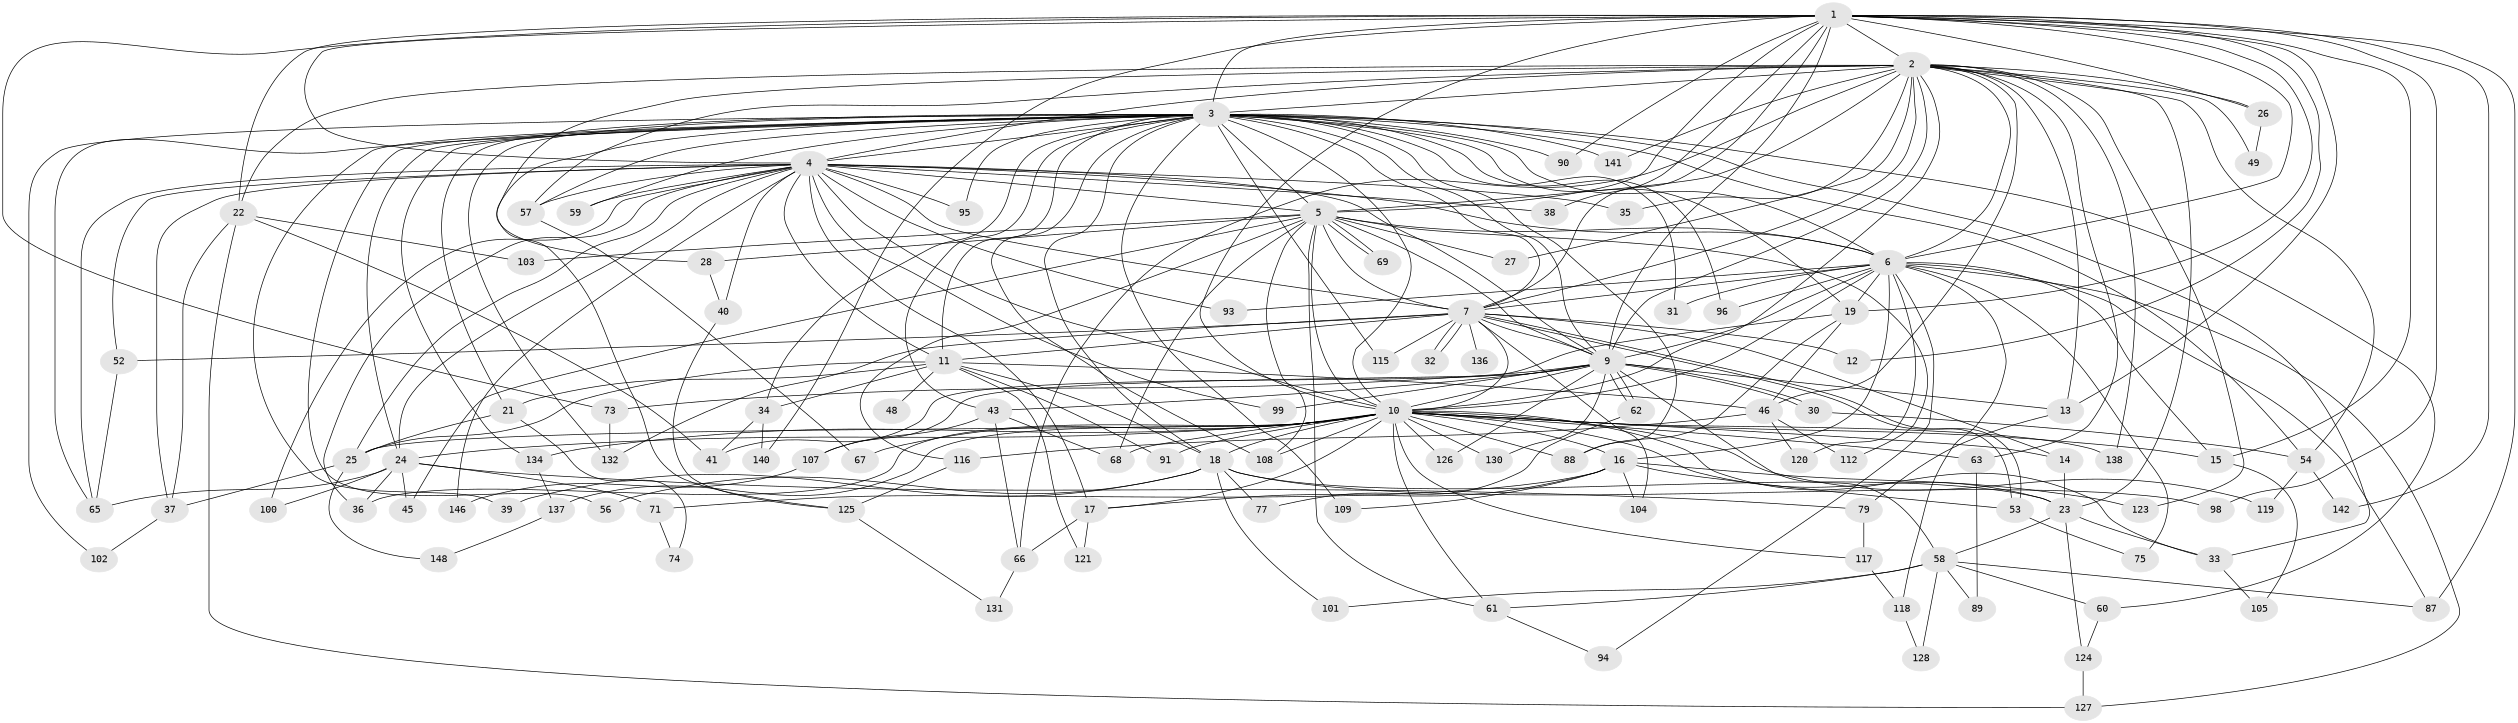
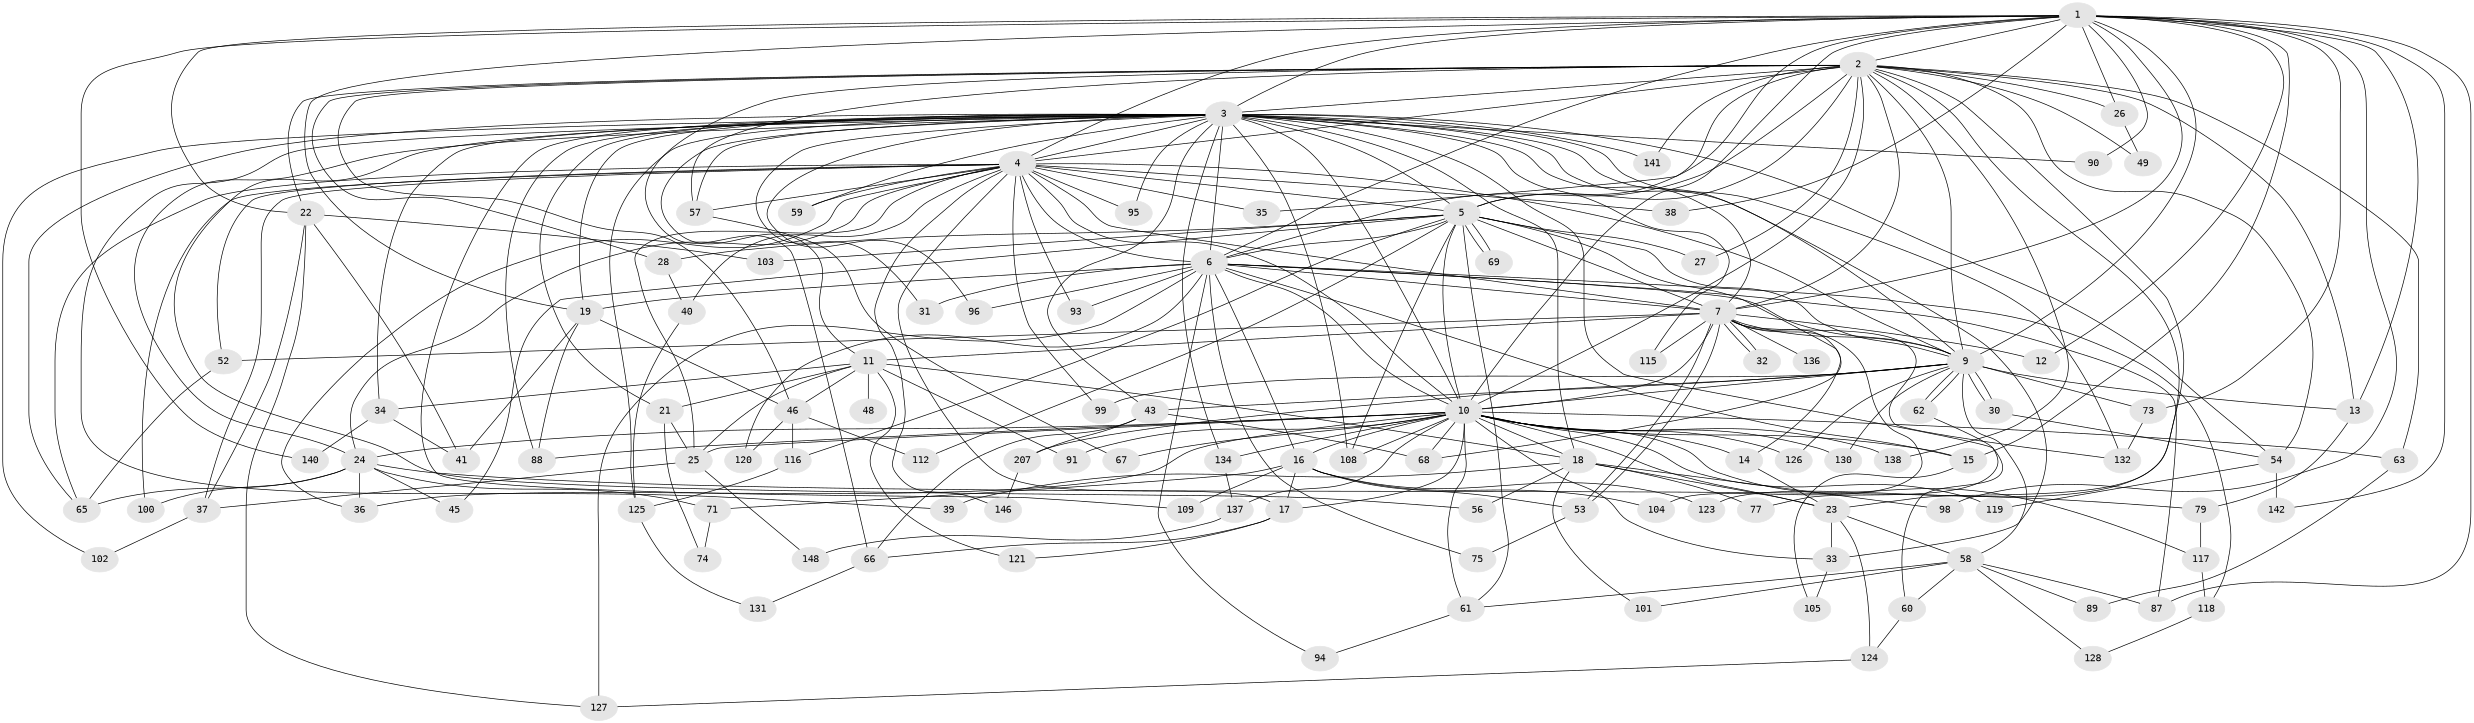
edge "4" -- "11": removed
node "107": label "107" -> "207"
